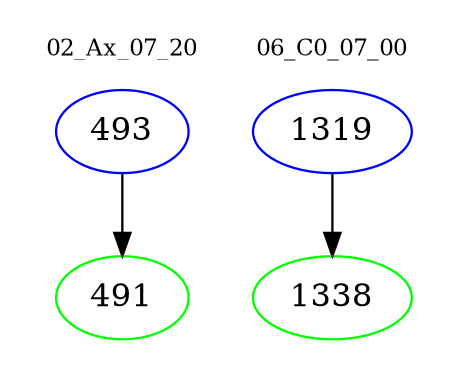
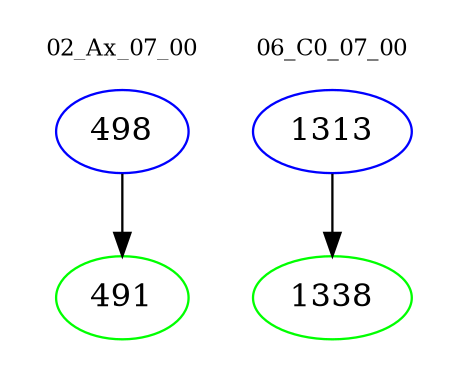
cluster "02_Ax_07_20": label "02_Ax_07_20" -> "02_Ax_07_00"
node "493": label "493" -> "498"
node "1319": label "1319" -> "1313"
